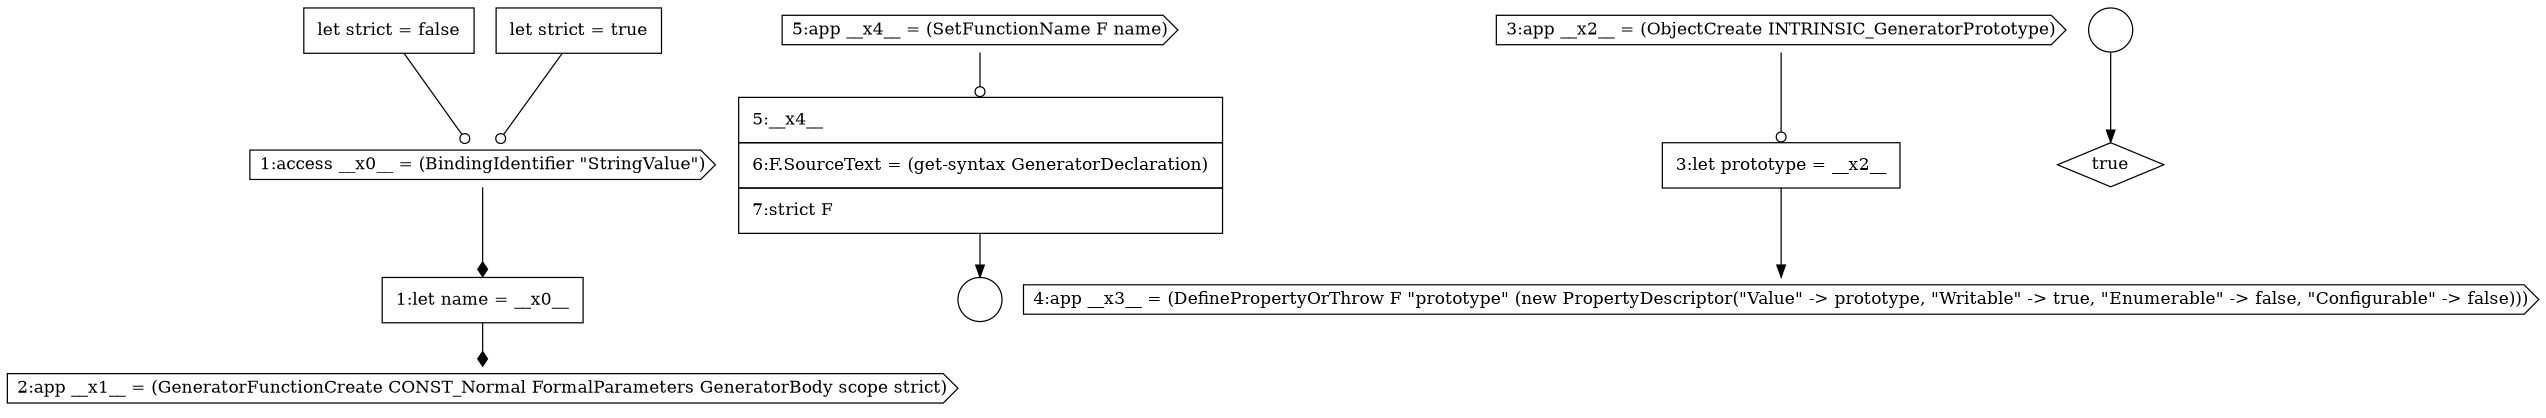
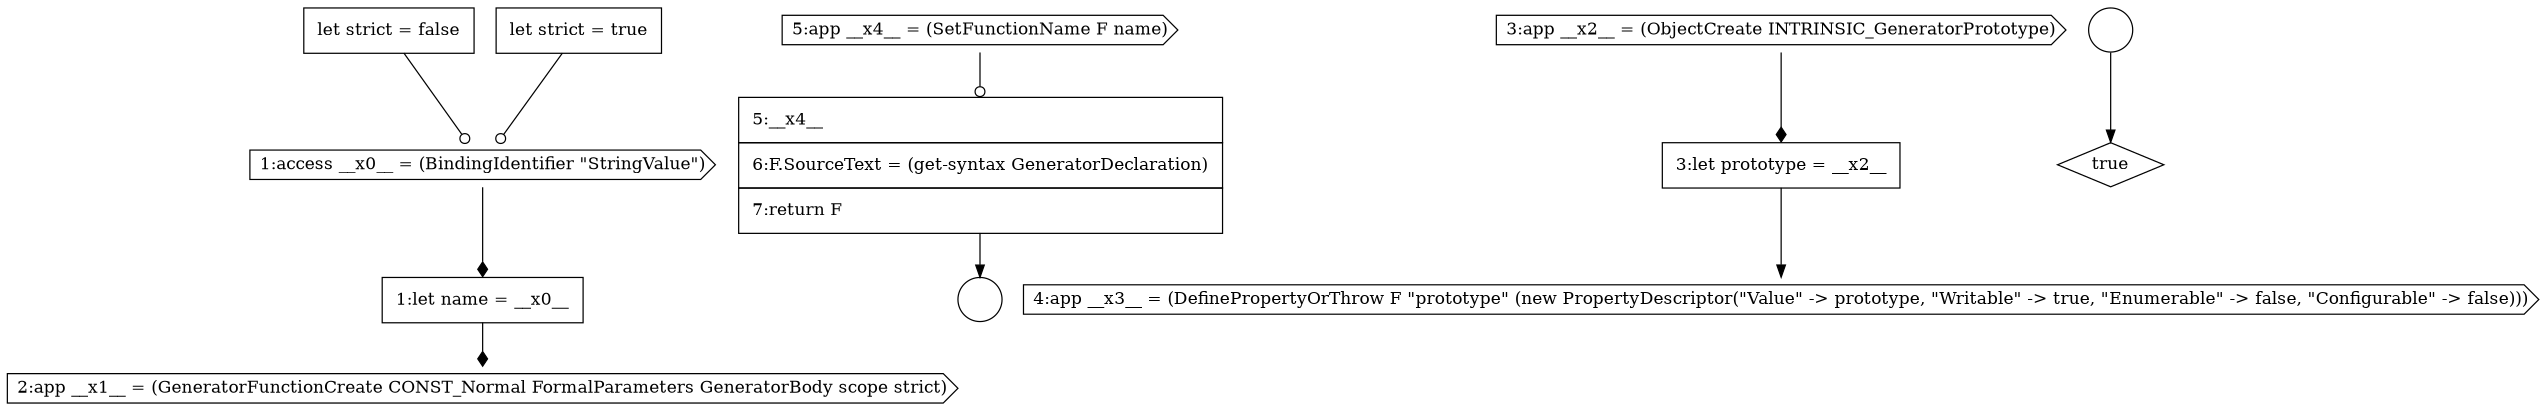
edge "3:app __x2__ = (ObjectCreate INTRINSIC_GeneratorPrototype)" -> "3:let prototype = __x2__": arrowhead odot -> diamond
node "5:__x4__": text "7:strict F" -> "7:return F"
